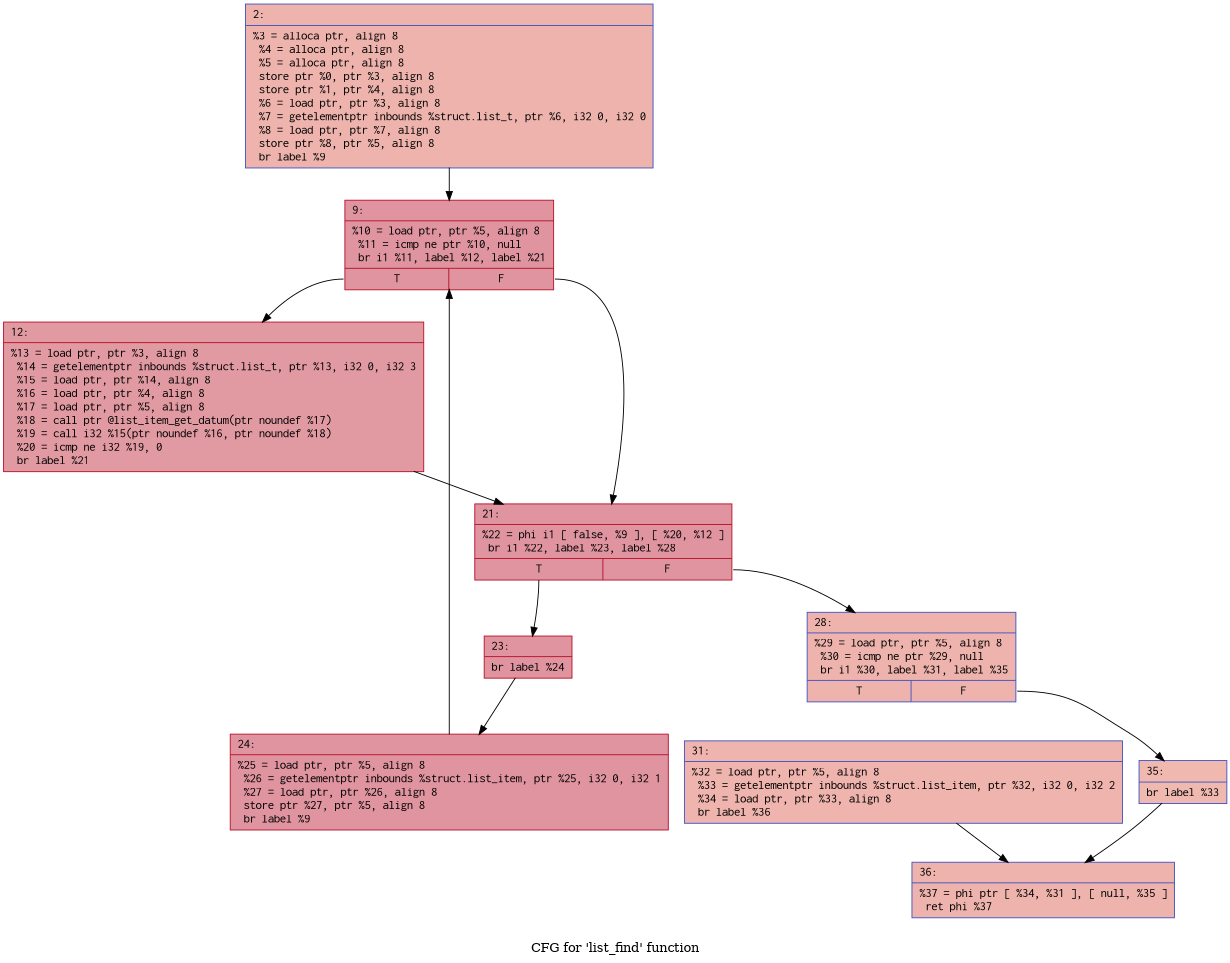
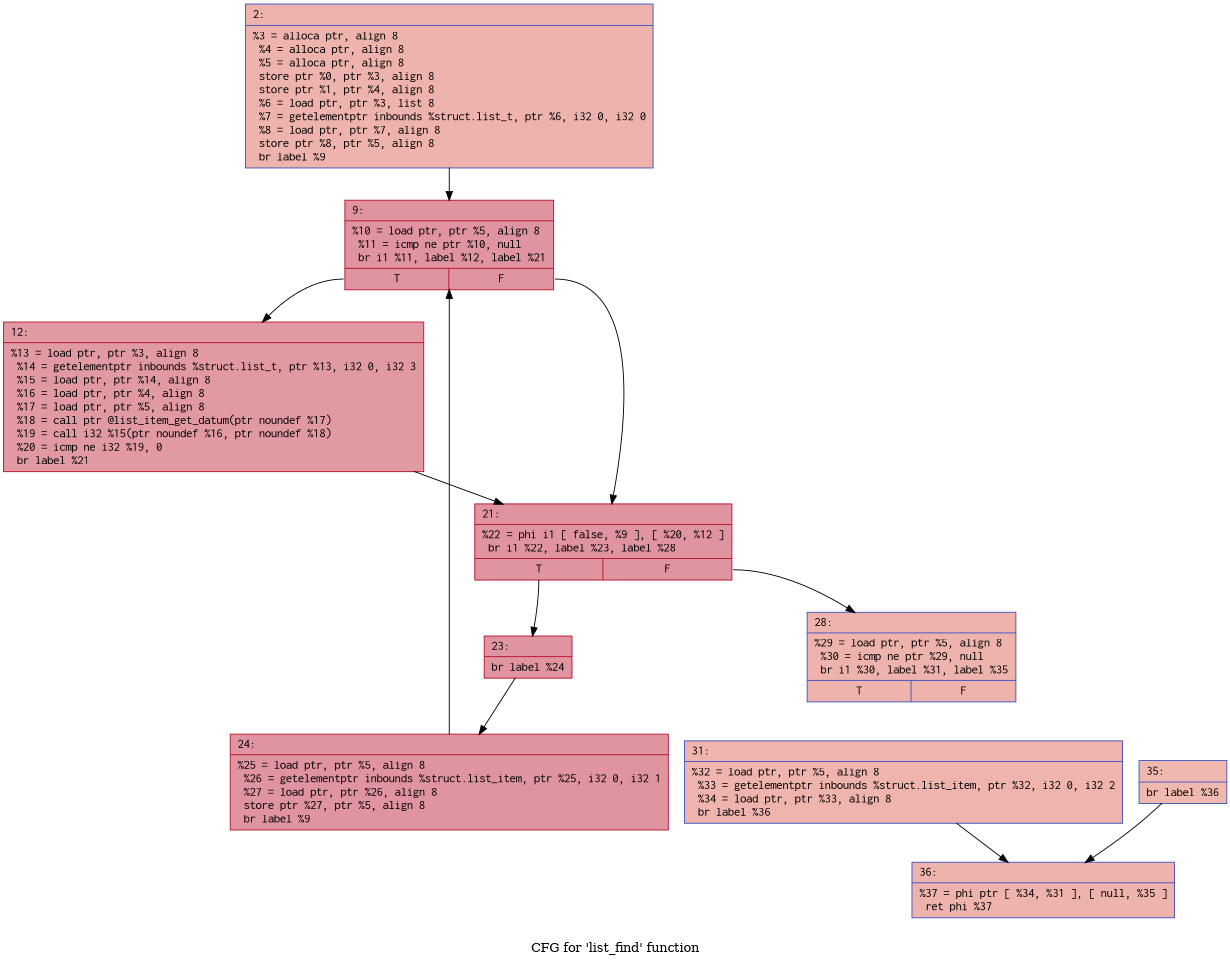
node "2:": text "%6 = load ptr, ptr %3, align 8" -> "%6 = load ptr, ptr %3, list 8"
edge "28:" -> "35:": removed
node "35:": text "br label %33" -> "br label %36"
